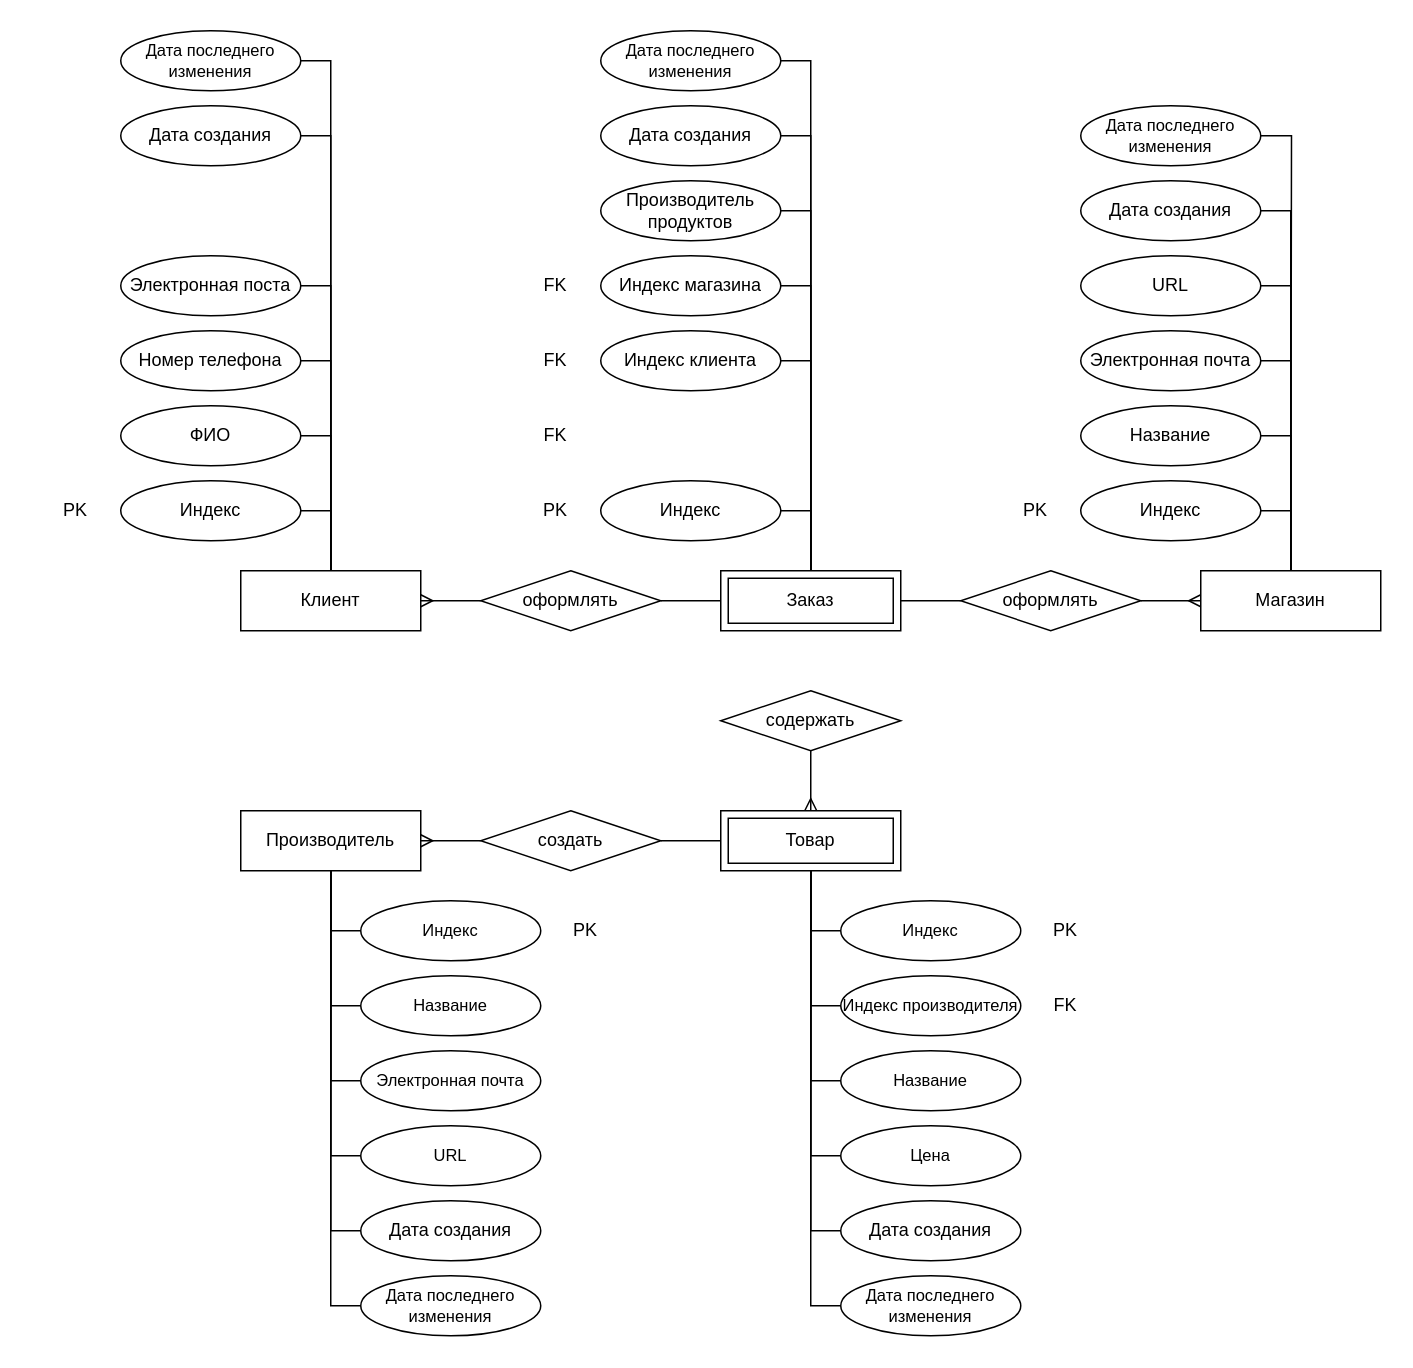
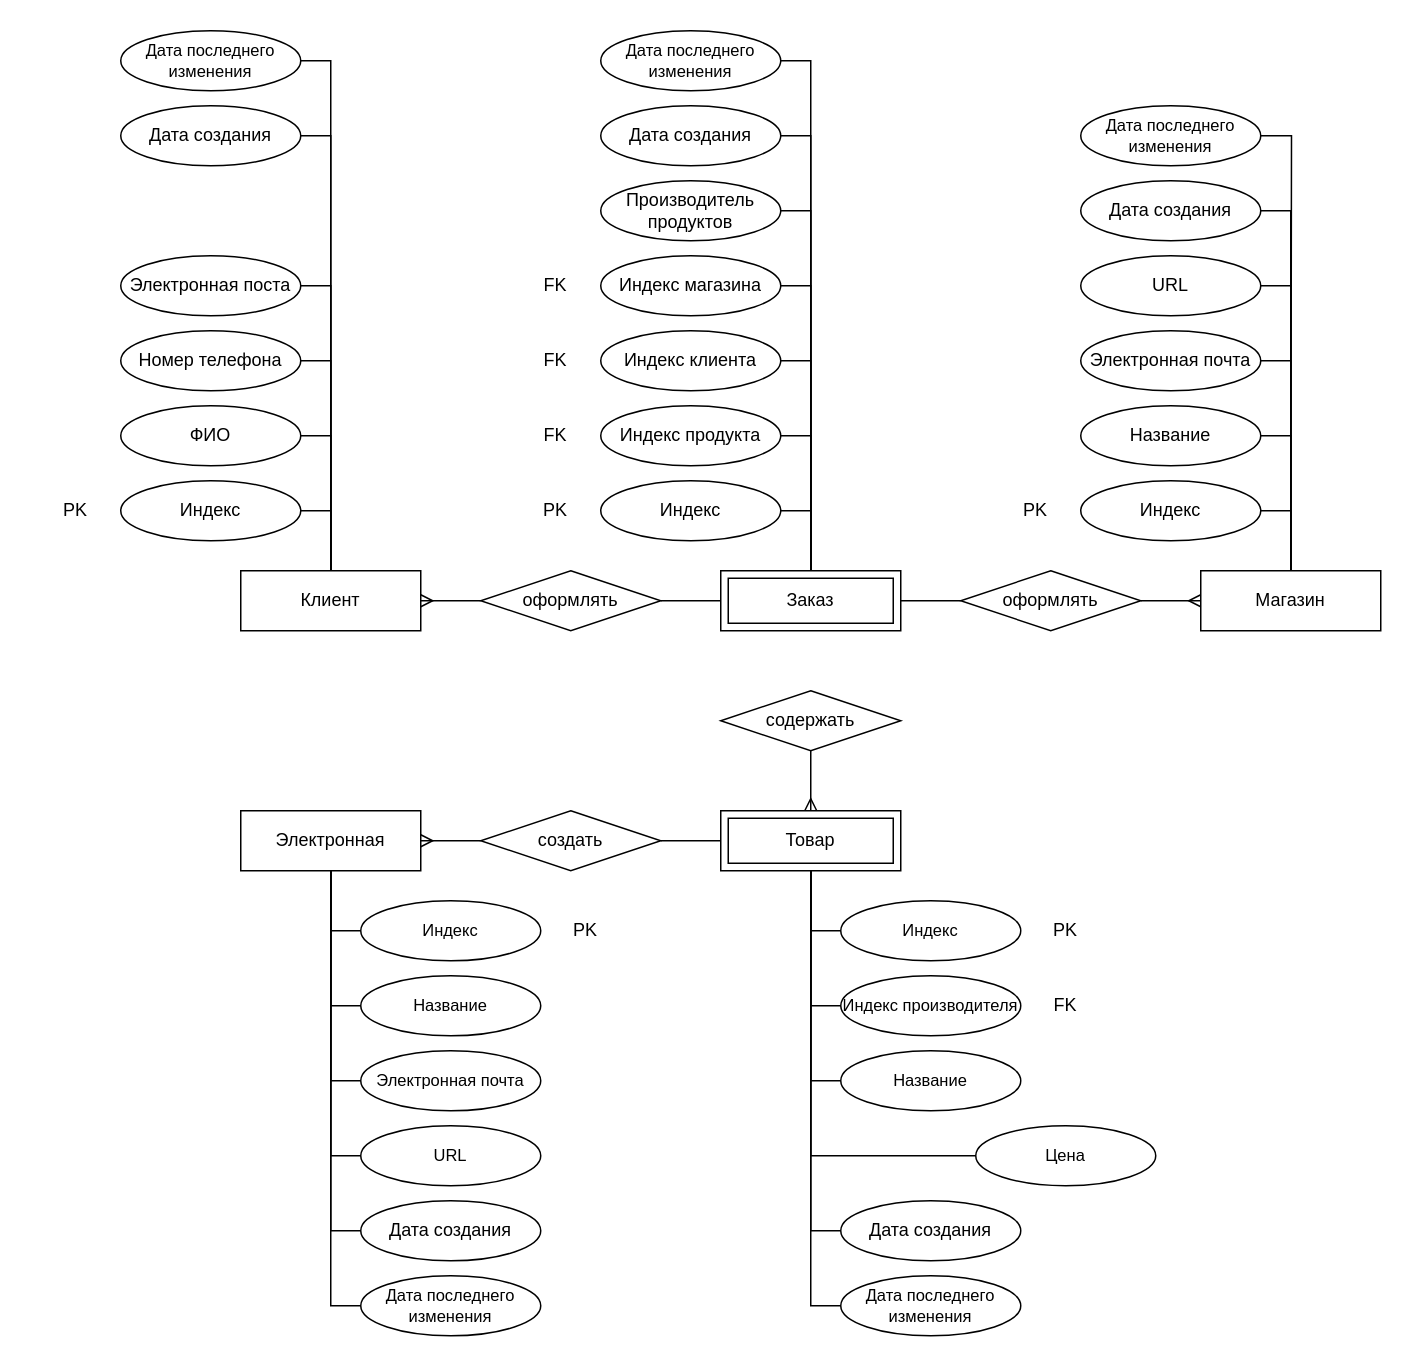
node "Индекс продукта": added
edge "Индекс продукта" -- "Заказ": added
node "Производитель": label "Производитель" -> "Электронная"
node "Цена": moved (931, 1156) -> (1066, 1156)
